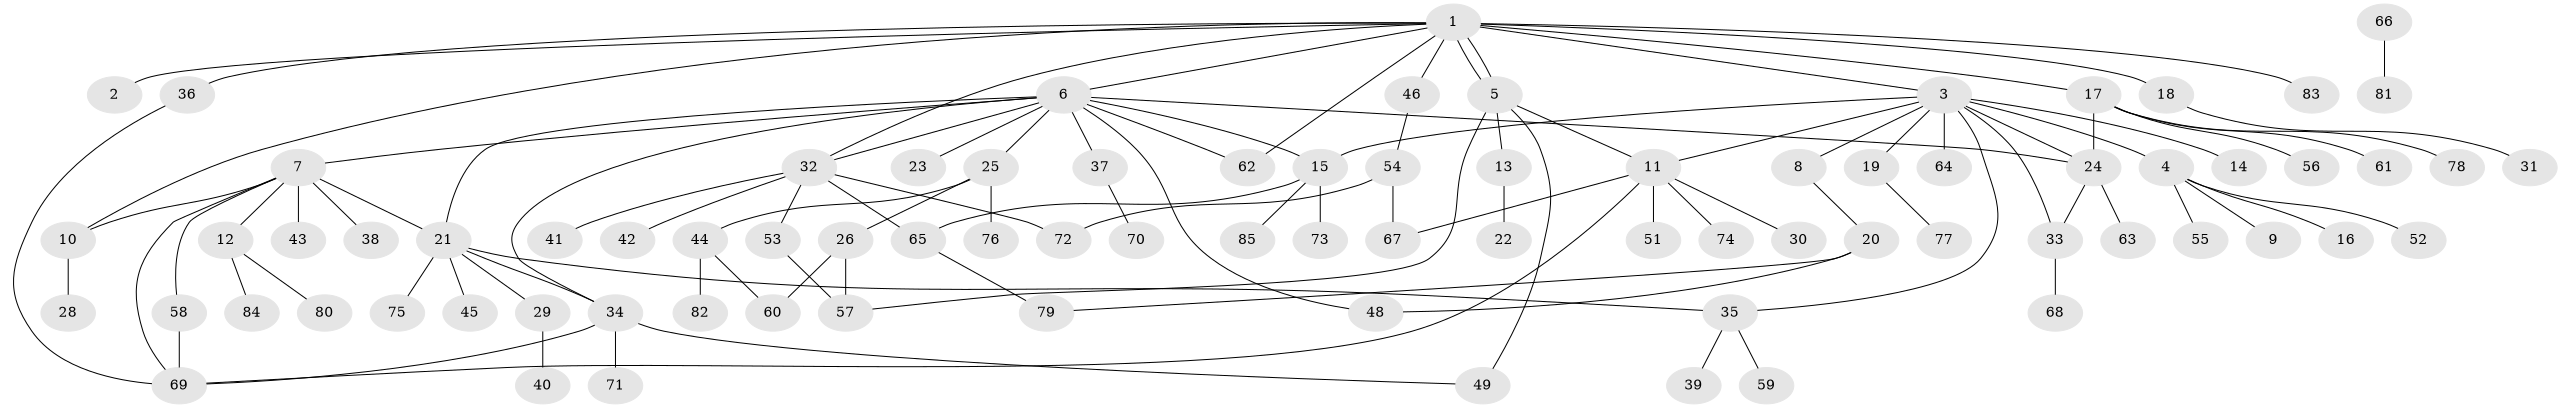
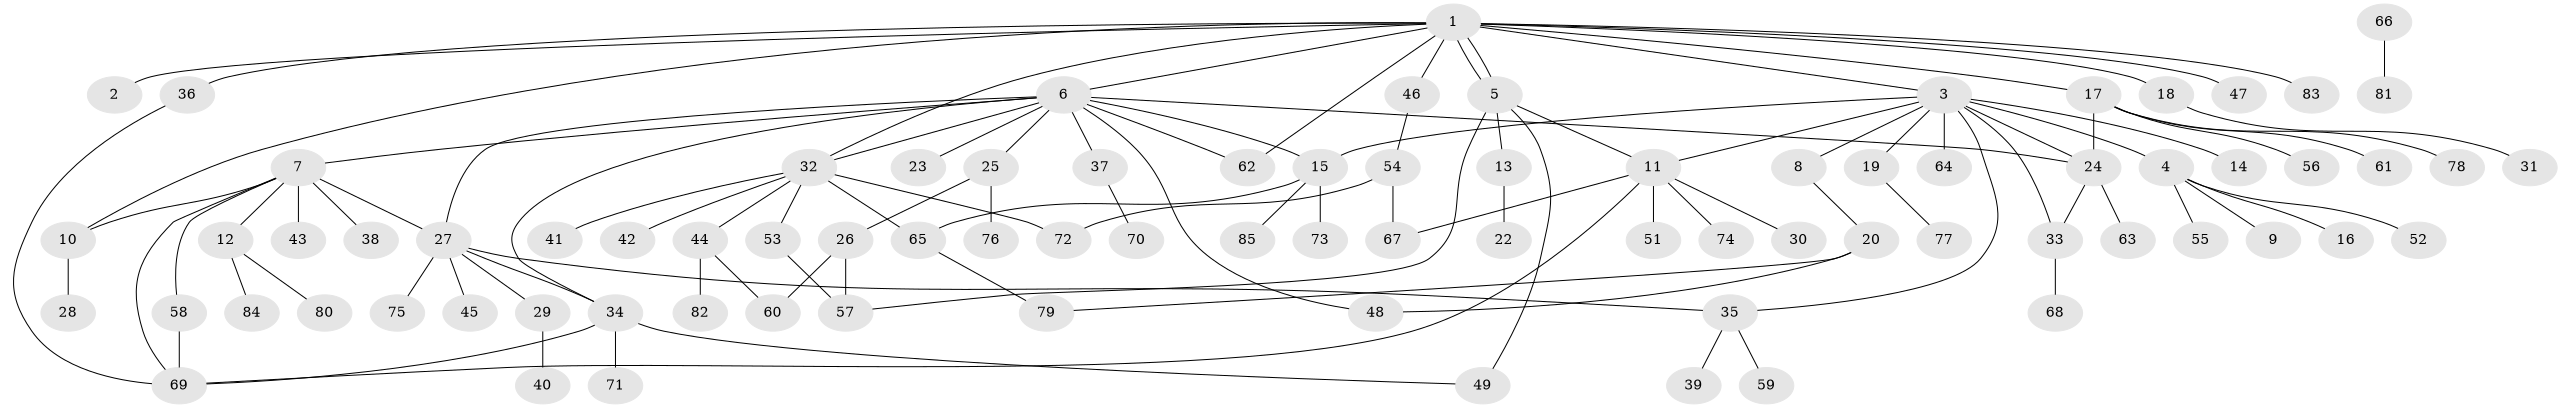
node "47": added
edge "25" -- "44": now "32" -- "44"
node "21": label "21" -> "27"
